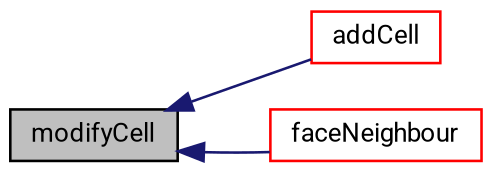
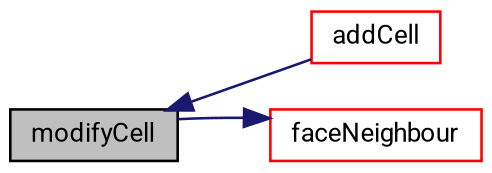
edge "faceNeighbour" -> "modifyCell": reversed
